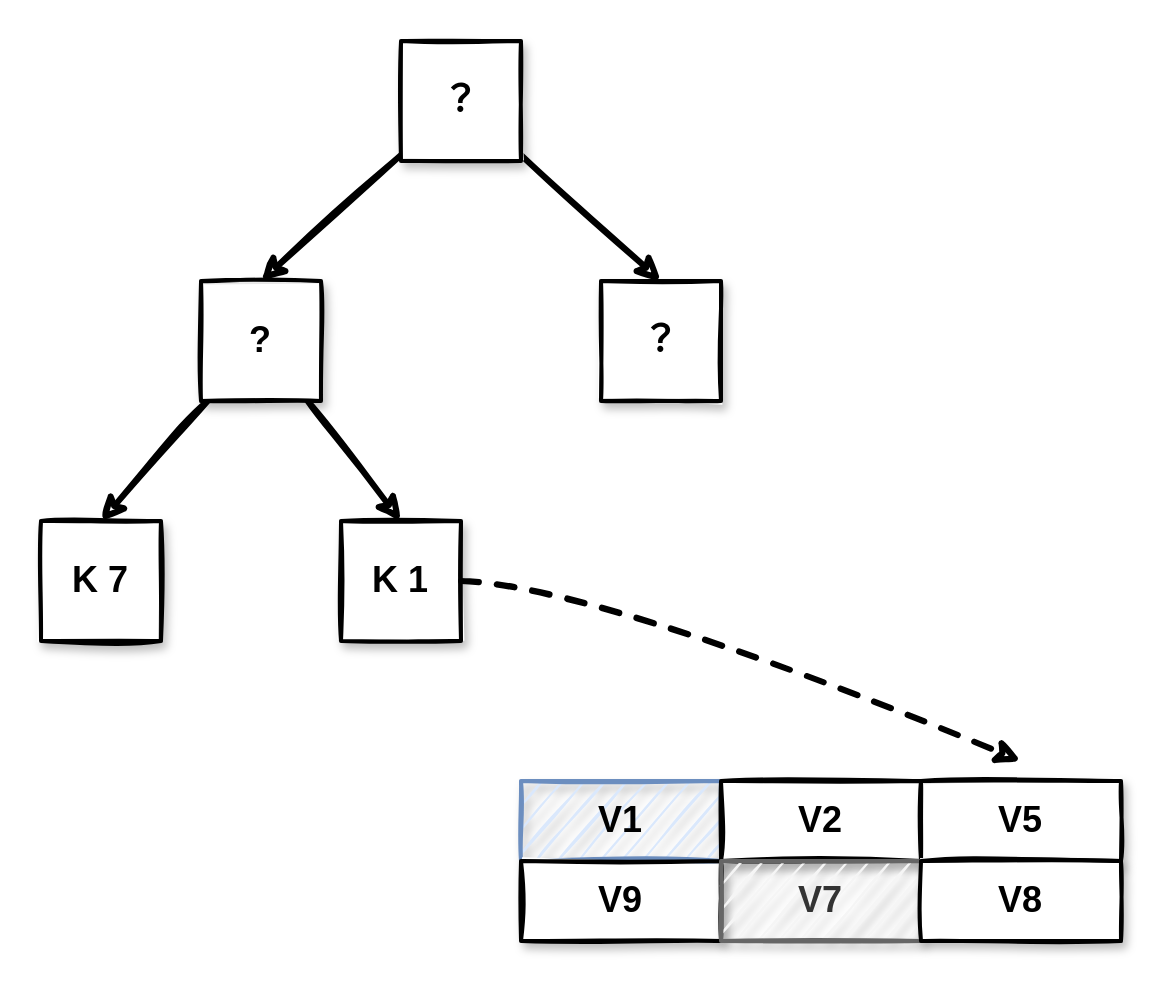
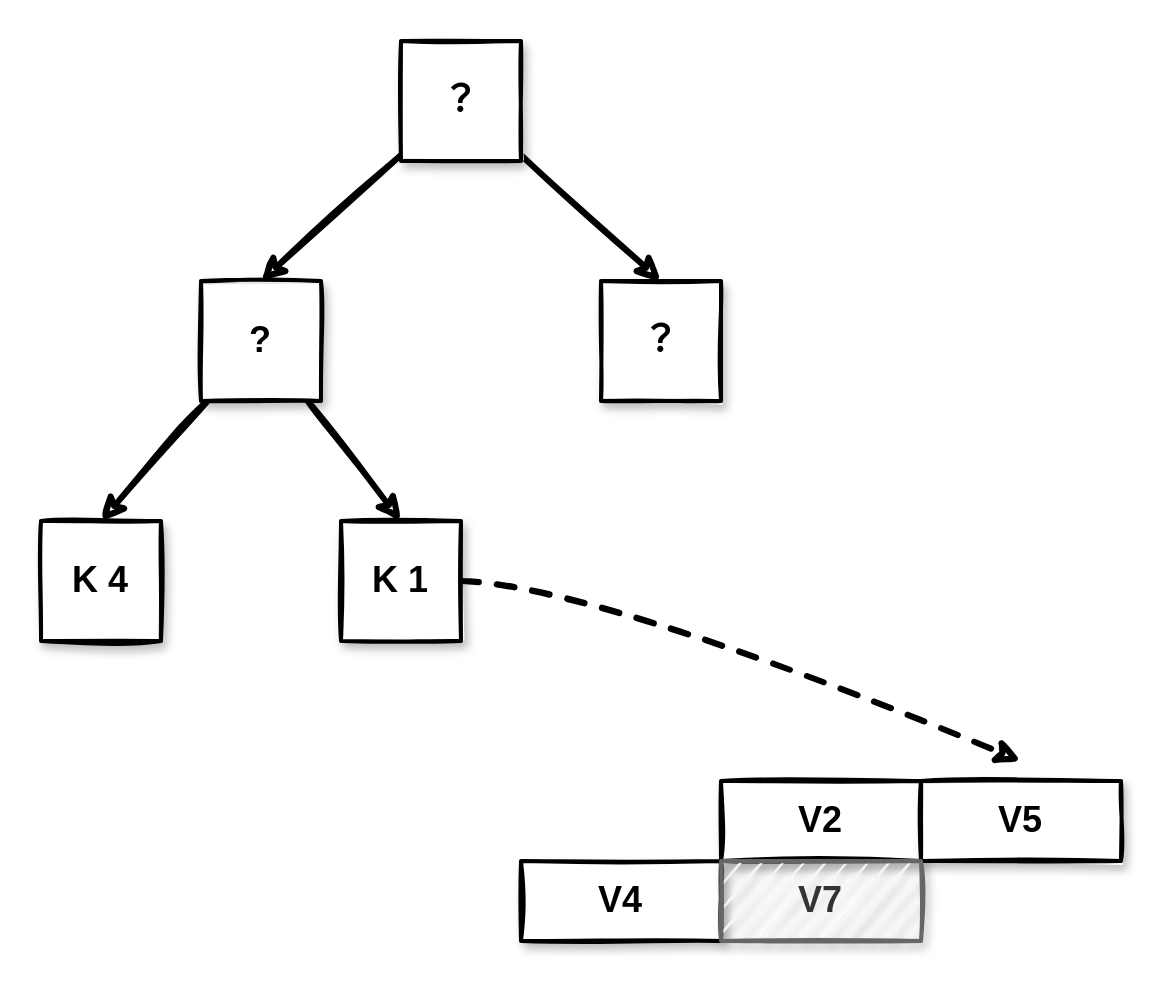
node "K 7": label "K 7" -> "K 4"
node "V1": removed
node "V9": label "V9" -> "V4"
node "V8": removed
